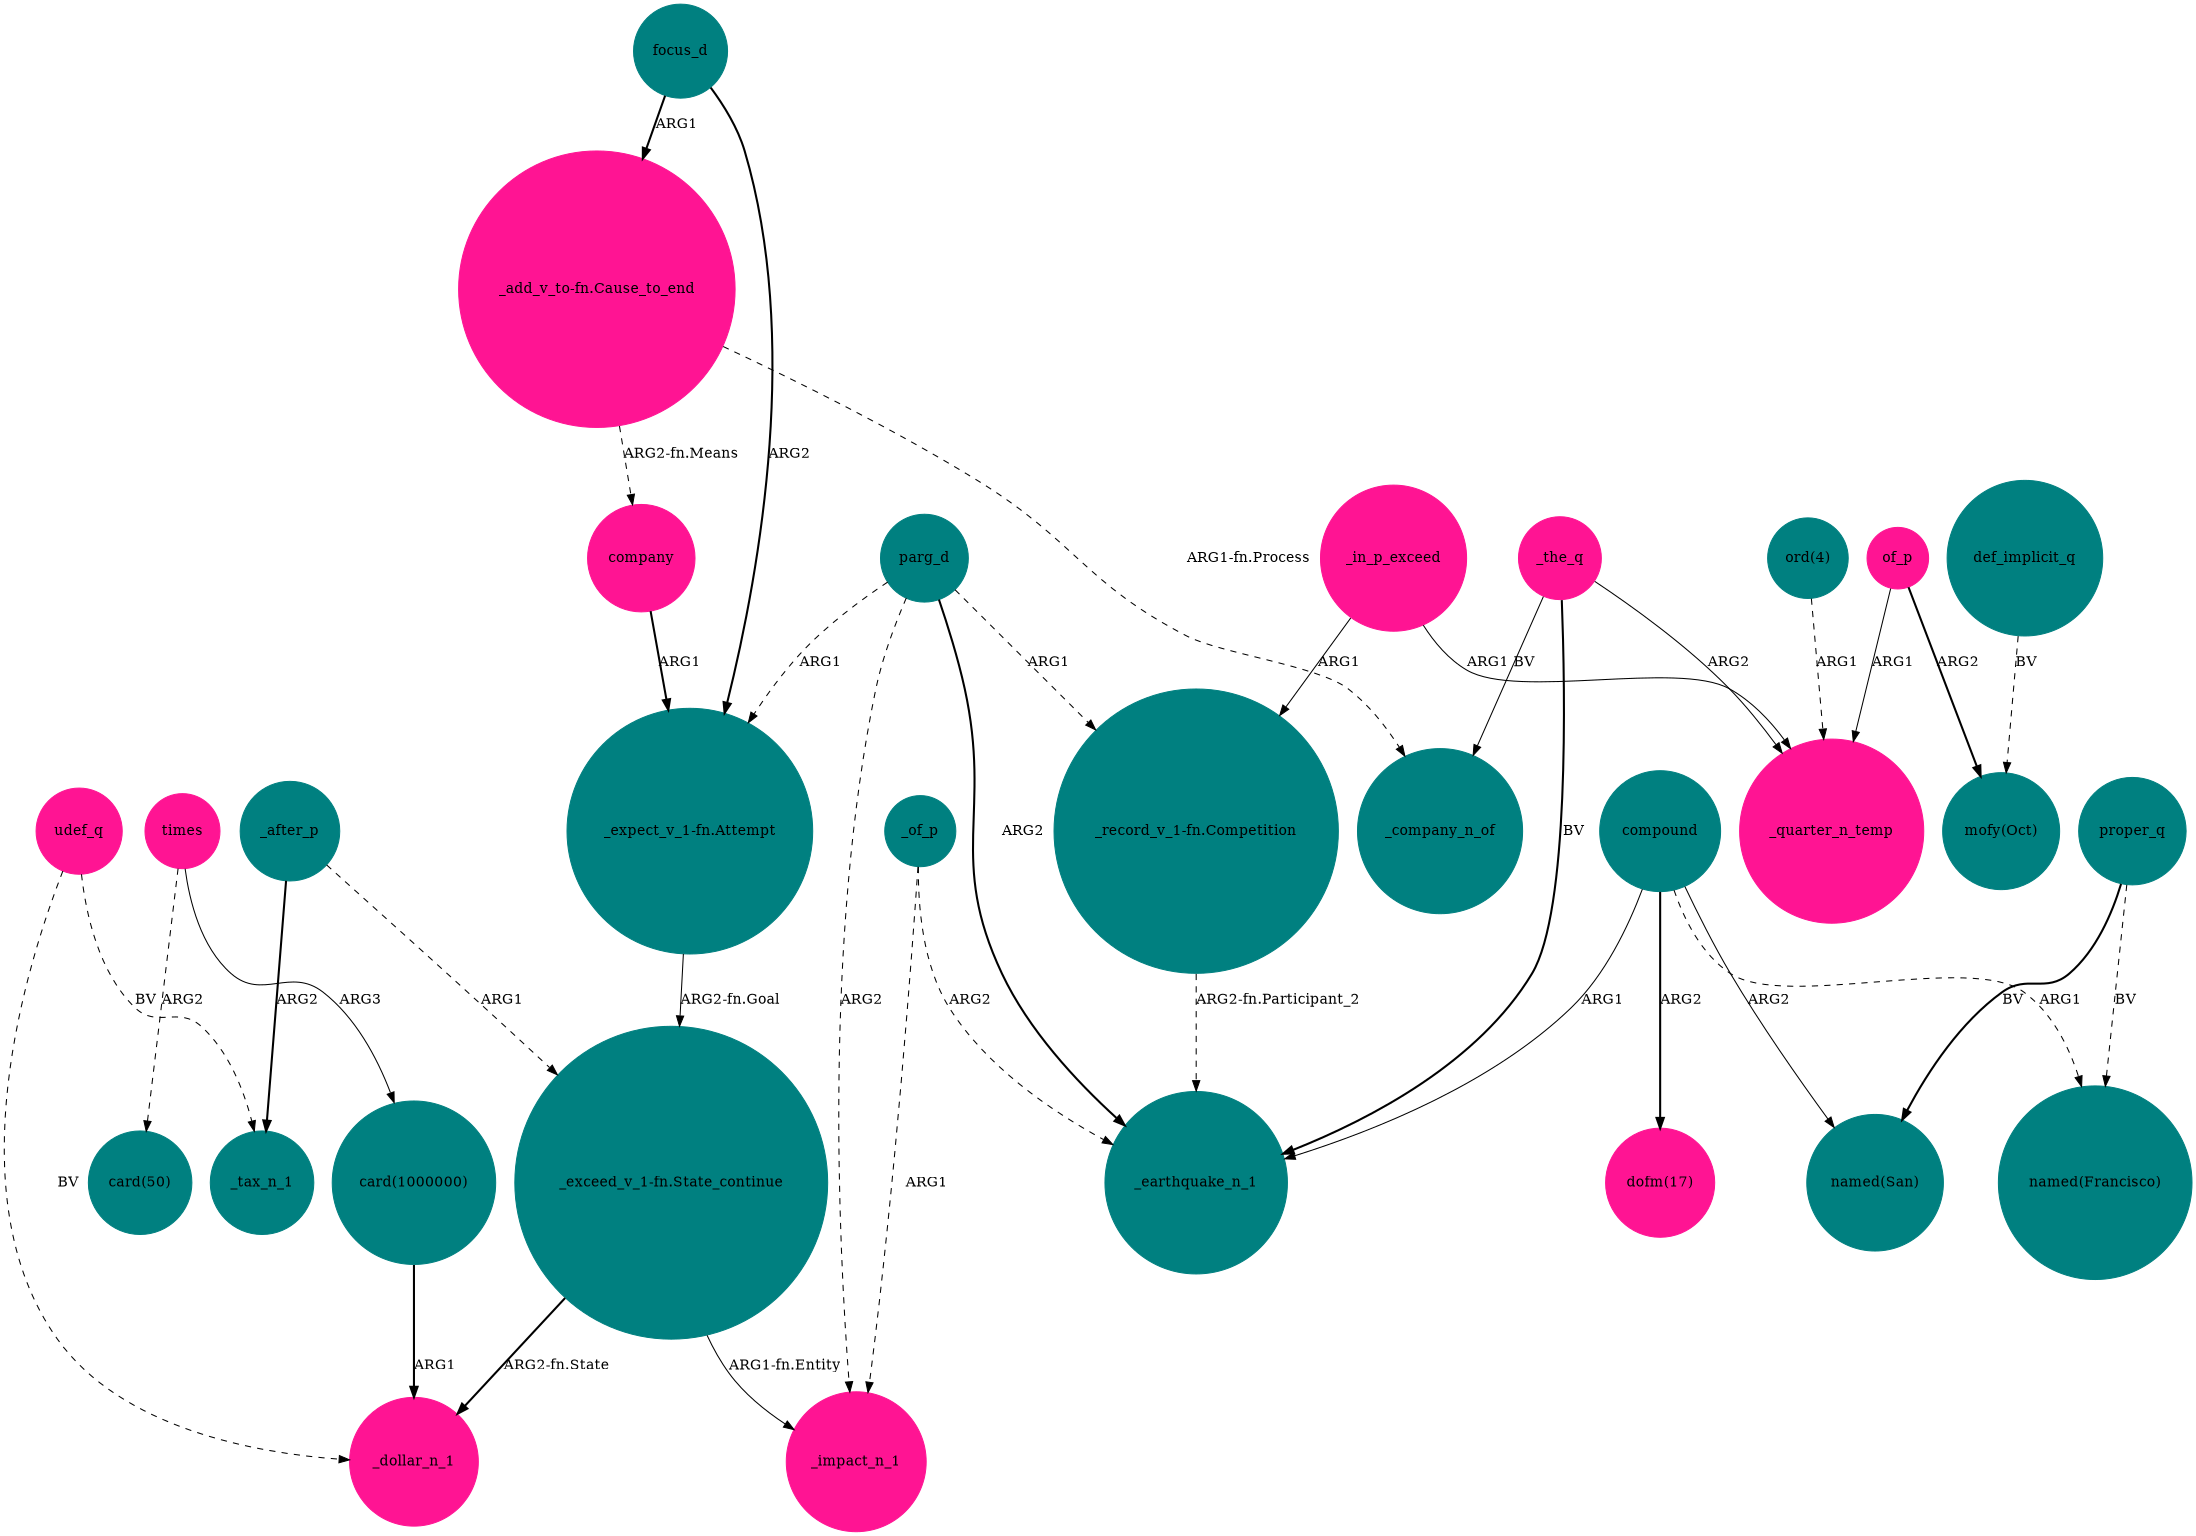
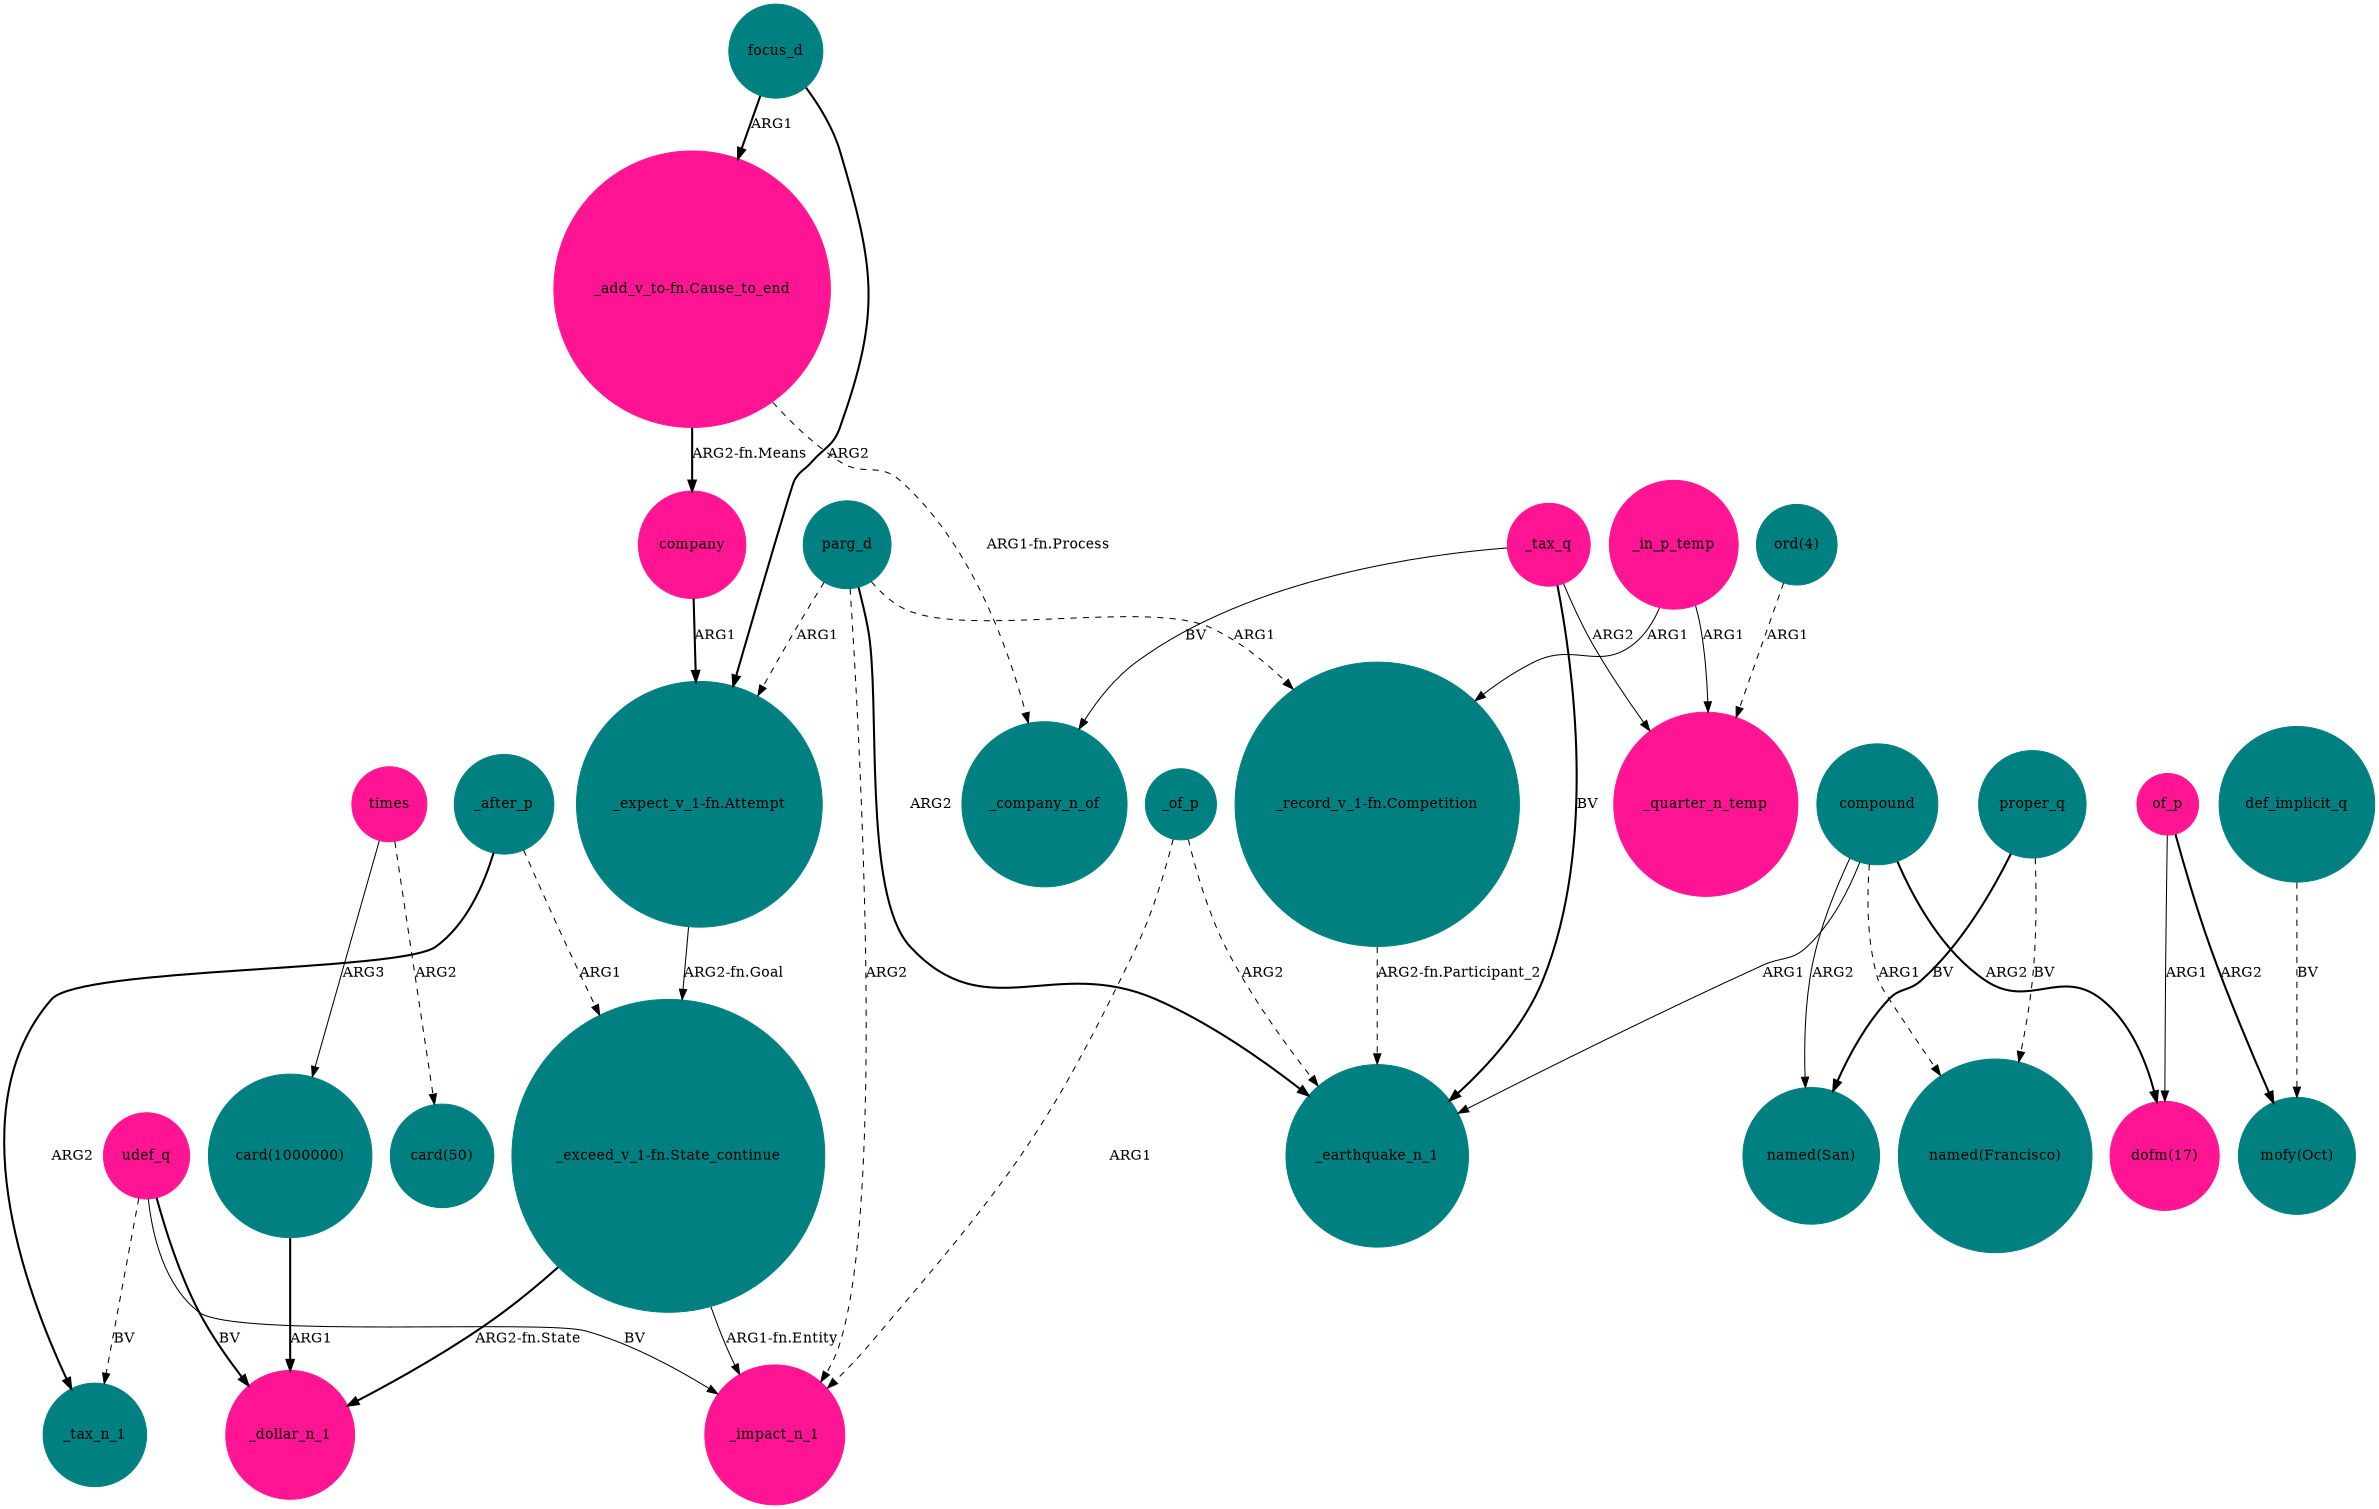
edge "_add_v_to-fn.Cause_to_end" -> "company": style dashed -> bold
node "_in_p_exceed": label "_in_p_exceed" -> "_in_p_temp"
node "_the_q": label "_the_q" -> "_tax_q"
edge "of_p" -> "_quarter_n_temp": now "of_p" -> "dofm(17)"
edge "udef_q" -> "_dollar_n_1": style dashed -> bold
edge "udef_q" -> "_impact_n_1": added, label "BV"
